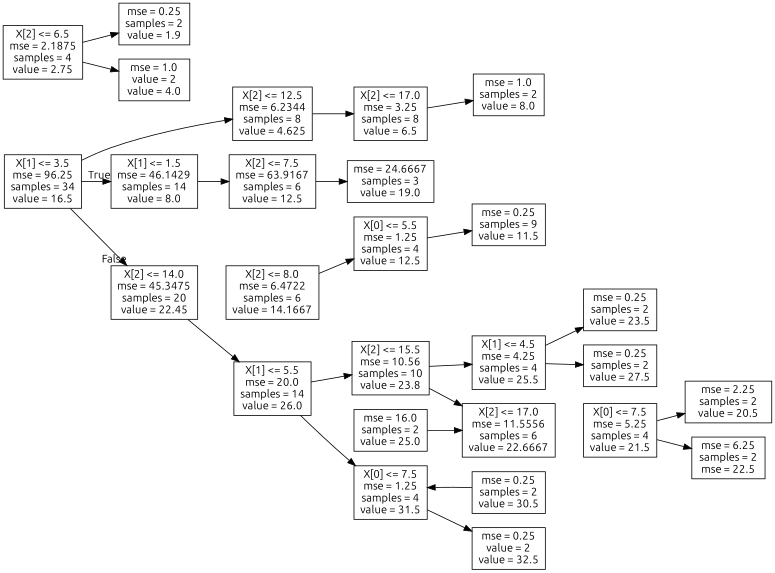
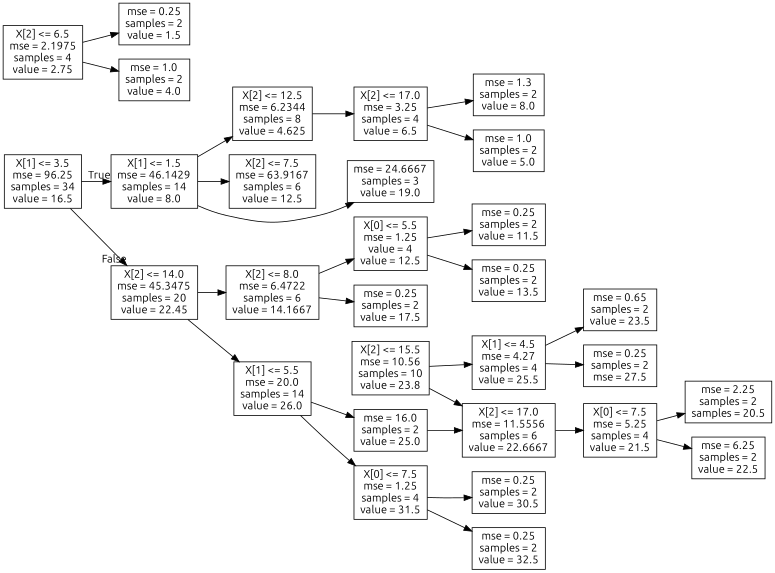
node "mse = 0.25 samples = 2 value = 1.9": label "mse = 0.25 samples = 2 value = 1.9" -> "mse = 0.25 samples = 2 value = 1.5"
node "X[2] <= 6.5 mse = 2.1875 samples = 4 value = 2.75": label "X[2] <= 6.5 mse = 2.1875 samples = 4 value = 2.75" -> "X[2] <= 6.5 mse = 2.1975 samples = 4 value = 2.75"
node "mse = 1.0 value = 2 value = 4.0": label "mse = 1.0 value = 2 value = 4.0" -> "mse = 1.0 samples = 2 value = 4.0"
node "mse = 1.0 samples = 2 value = 8.0": label "mse = 1.0 samples = 2 value = 8.0" -> "mse = 1.3 samples = 2 value = 8.0"
node "X[2] <= 17.0 mse = 3.25 samples = 8 value = 6.5": label "X[2] <= 17.0 mse = 3.25 samples = 8 value = 6.5" -> "X[2] <= 17.0 mse = 3.25 samples = 4 value = 6.5"
edge "X[1] <= 3.5 mse = 96.25 samples = 34 value = 16.5" -> "X[2] <= 12.5 mse = 6.2344 samples = 8 value = 4.625": now "X[1] <= 1.5 mse = 46.1429 samples = 14 value = 8.0" -> "X[2] <= 12.5 mse = 6.2344 samples = 8 value = 4.625"
node "mse = 1.0 samples = 2 value = 5.0": added
edge "X[2] <= 7.5 mse = 63.9167 samples = 6 value = 12.5" -> "mse = 24.6667 samples = 3 value = 19.0": now "X[1] <= 1.5 mse = 46.1429 samples = 14 value = 8.0" -> "mse = 24.6667 samples = 3 value = 19.0"
node "mse = 0.25 samples = 9 value = 11.5": label "mse = 0.25 samples = 9 value = 11.5" -> "mse = 0.25 samples = 2 value = 11.5"
node "X[0] <= 5.5 mse = 1.25 samples = 4 value = 12.5": label "X[0] <= 5.5 mse = 1.25 samples = 4 value = 12.5" -> "X[0] <= 5.5 mse = 1.25 value = 4 value = 12.5"
node "mse = 0.25 samples = 2 value = 13.5": added
edge "X[2] <= 14.0 mse = 45.3475 samples = 20 value = 22.45" -> "X[2] <= 8.0 mse = 6.4722 samples = 6 value = 14.1667": added
node "mse = 0.25 samples = 2 value = 17.5": added
node "mse = 0.25 samples = 2 value = 23.5": label "mse = 0.25 samples = 2 value = 23.5" -> "mse = 0.65 samples = 2 value = 23.5"
node "X[1] <= 4.5 mse = 4.25 samples = 4 value = 25.5": label "X[1] <= 4.5 mse = 4.25 samples = 4 value = 25.5" -> "X[1] <= 4.5 mse = 4.27 samples = 4 value = 25.5"
node "mse = 0.25 samples = 2 value = 27.5": label "mse = 0.25 samples = 2 value = 27.5" -> "mse = 0.25 samples = 2 mse = 27.5"
edge "X[1] <= 5.5 mse = 20.0 samples = 14 value = 26.0" -> "X[2] <= 15.5 mse = 10.56 samples = 10 value = 23.8": now "X[1] <= 5.5 mse = 20.0 samples = 14 value = 26.0" -> "mse = 16.0 samples = 2 value = 25.0"
node "mse = 2.25 samples = 2 value = 20.5": label "mse = 2.25 samples = 2 value = 20.5" -> "mse = 2.25 samples = 2 samples = 20.5"
edge "X[2] <= 17.0 mse = 11.5556 samples = 6 value = 22.6667" -> "X[0] <= 7.5 mse = 5.25 samples = 4 value = 21.5": added
node "mse = 6.25 samples = 2 mse = 22.5": label "mse = 6.25 samples = 2 mse = 22.5" -> "mse = 6.25 samples = 2 value = 22.5"
edge "mse = 0.25 samples = 2 value = 30.5" -> "X[0] <= 7.5 mse = 1.25 samples = 4 value = 31.5": reversed
node "mse = 0.25 value = 2 value = 32.5": label "mse = 0.25 value = 2 value = 32.5" -> "mse = 0.25 samples = 2 value = 32.5"
